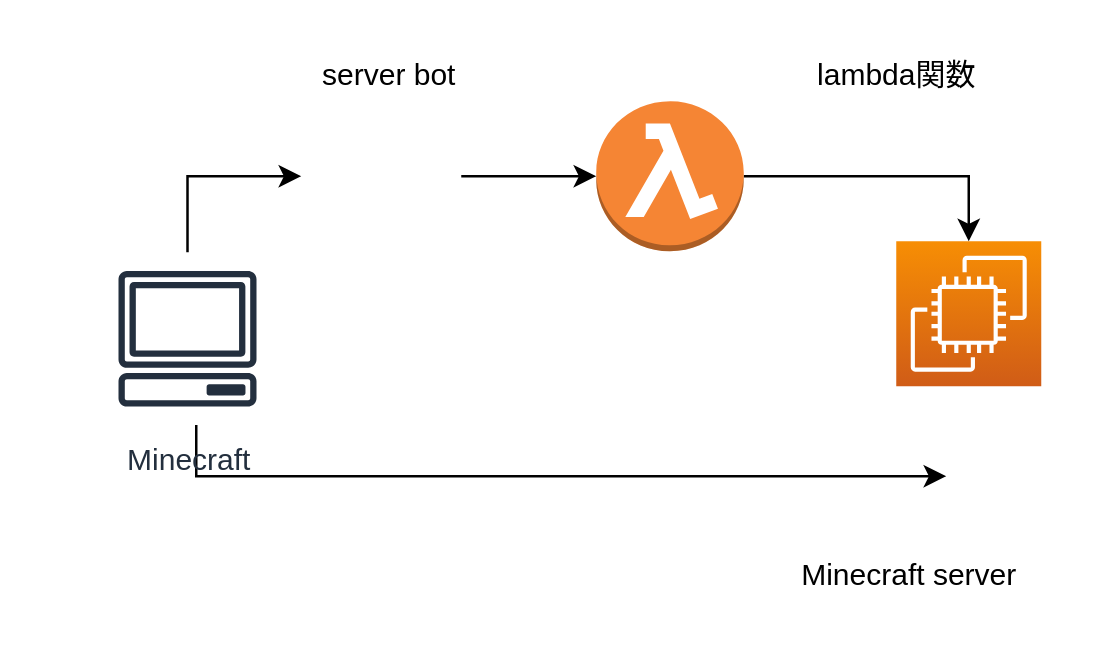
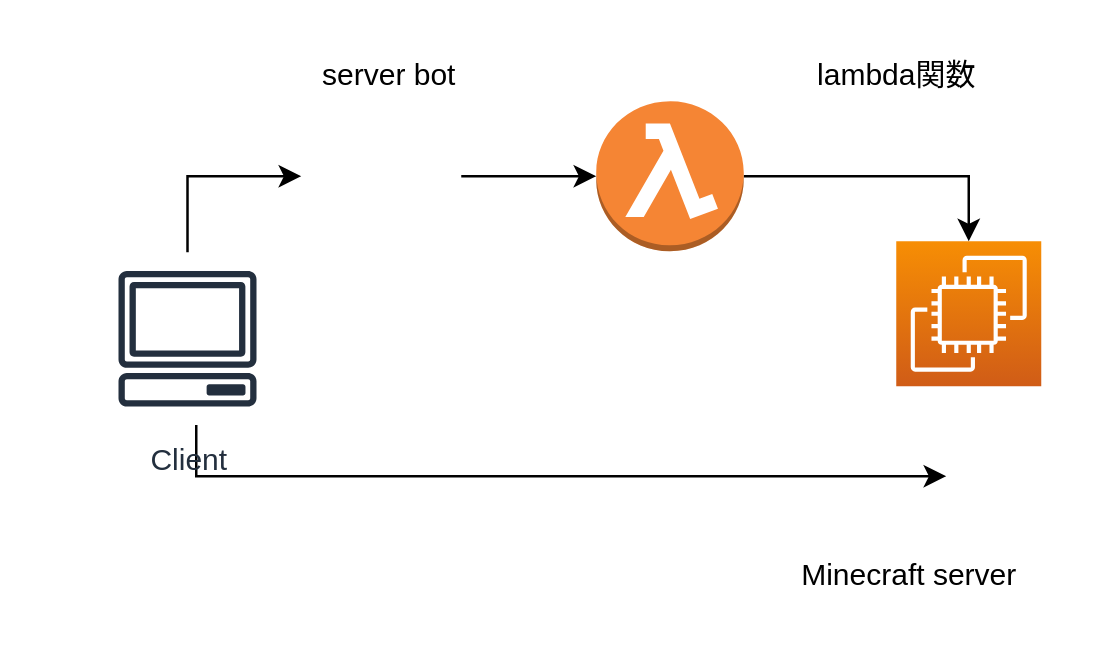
node "Minecraft": label "Minecraft" -> "Client"
